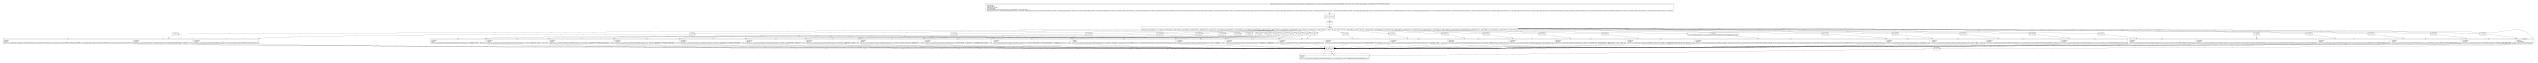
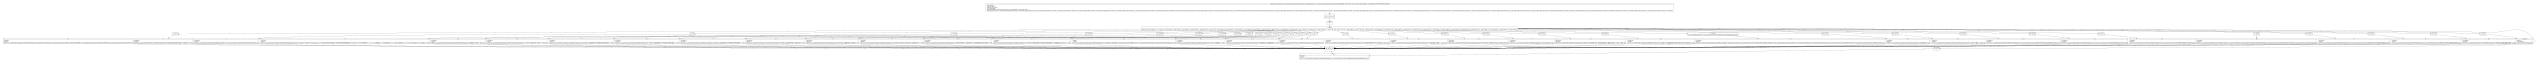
node "11: ?": added
